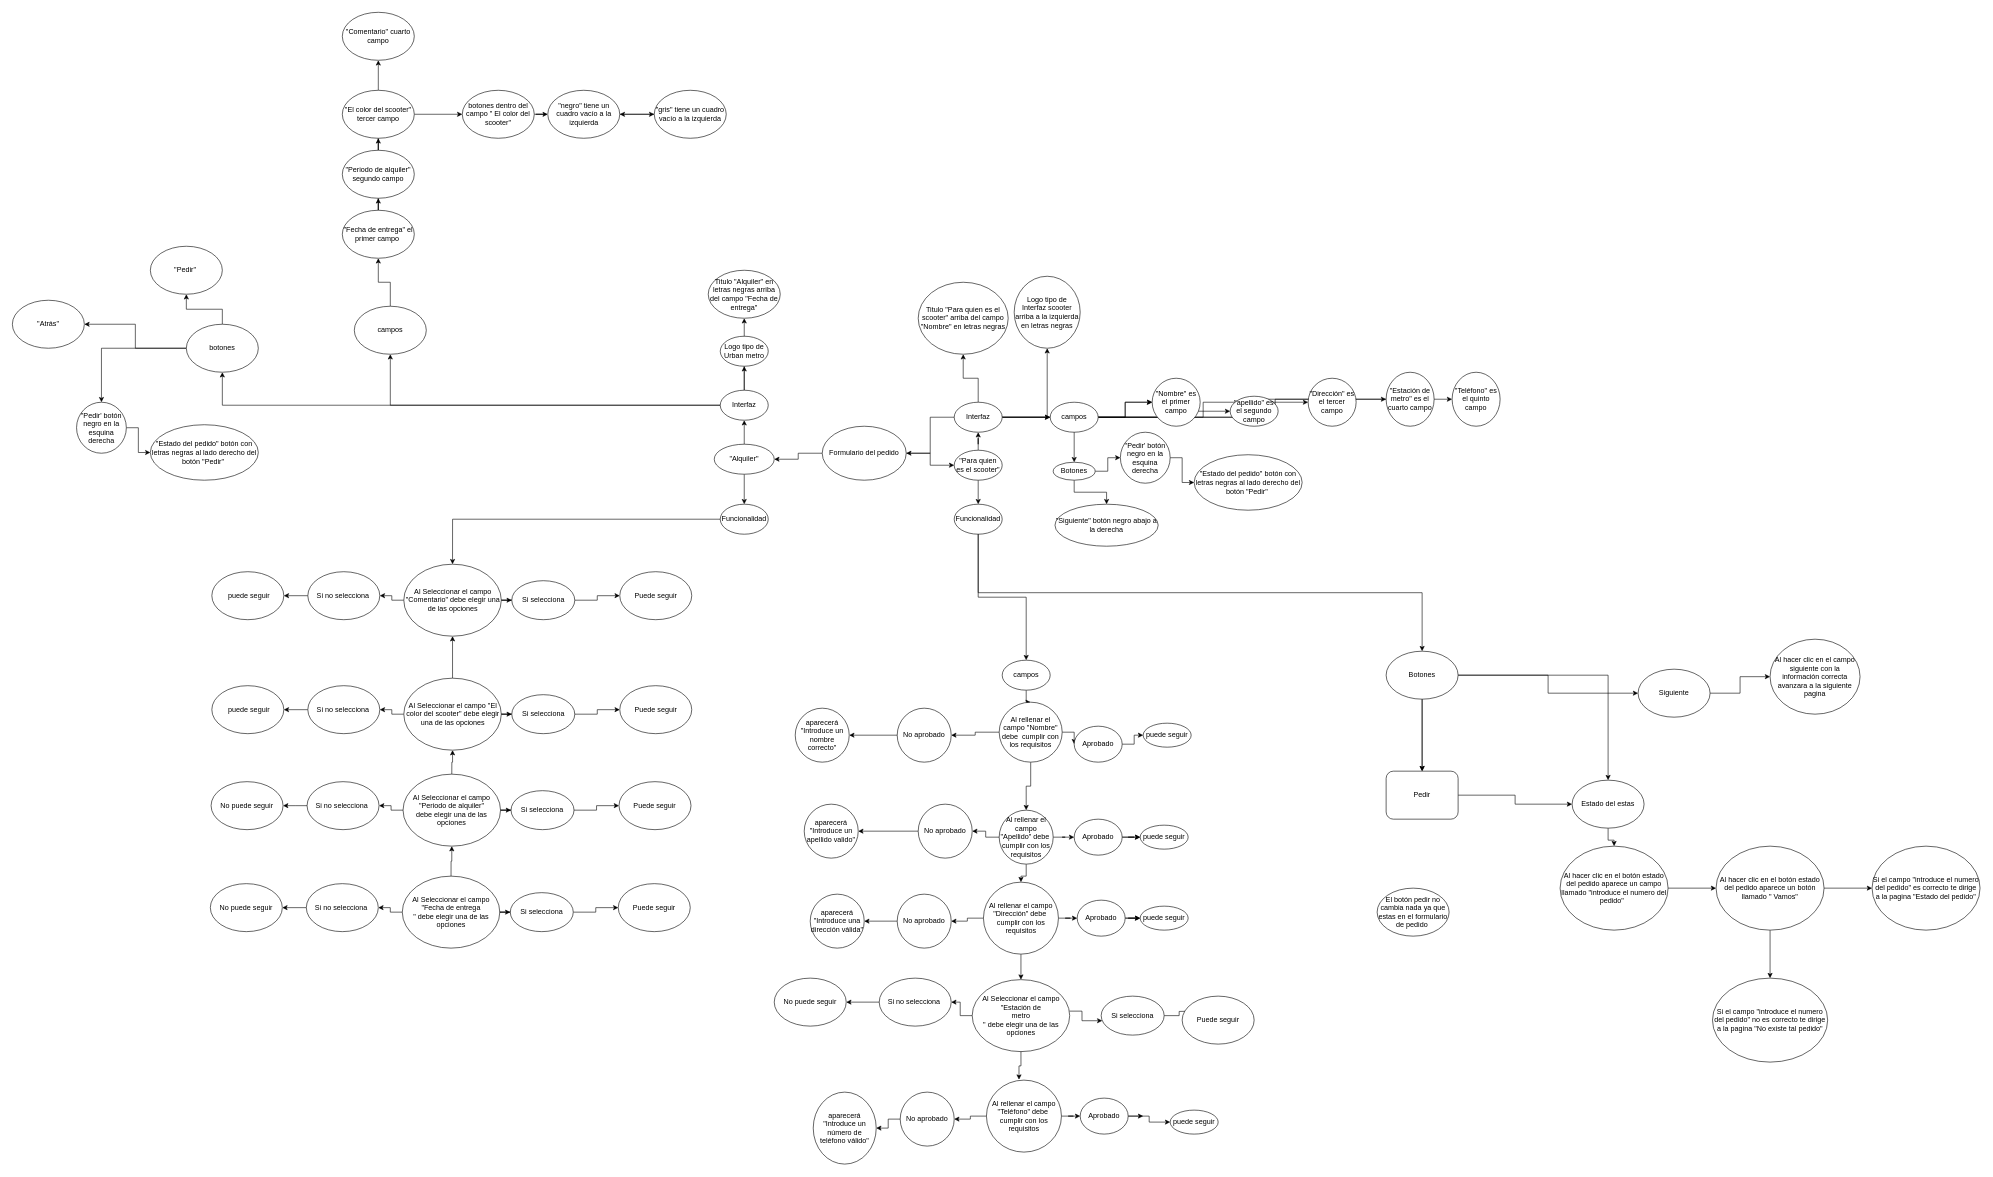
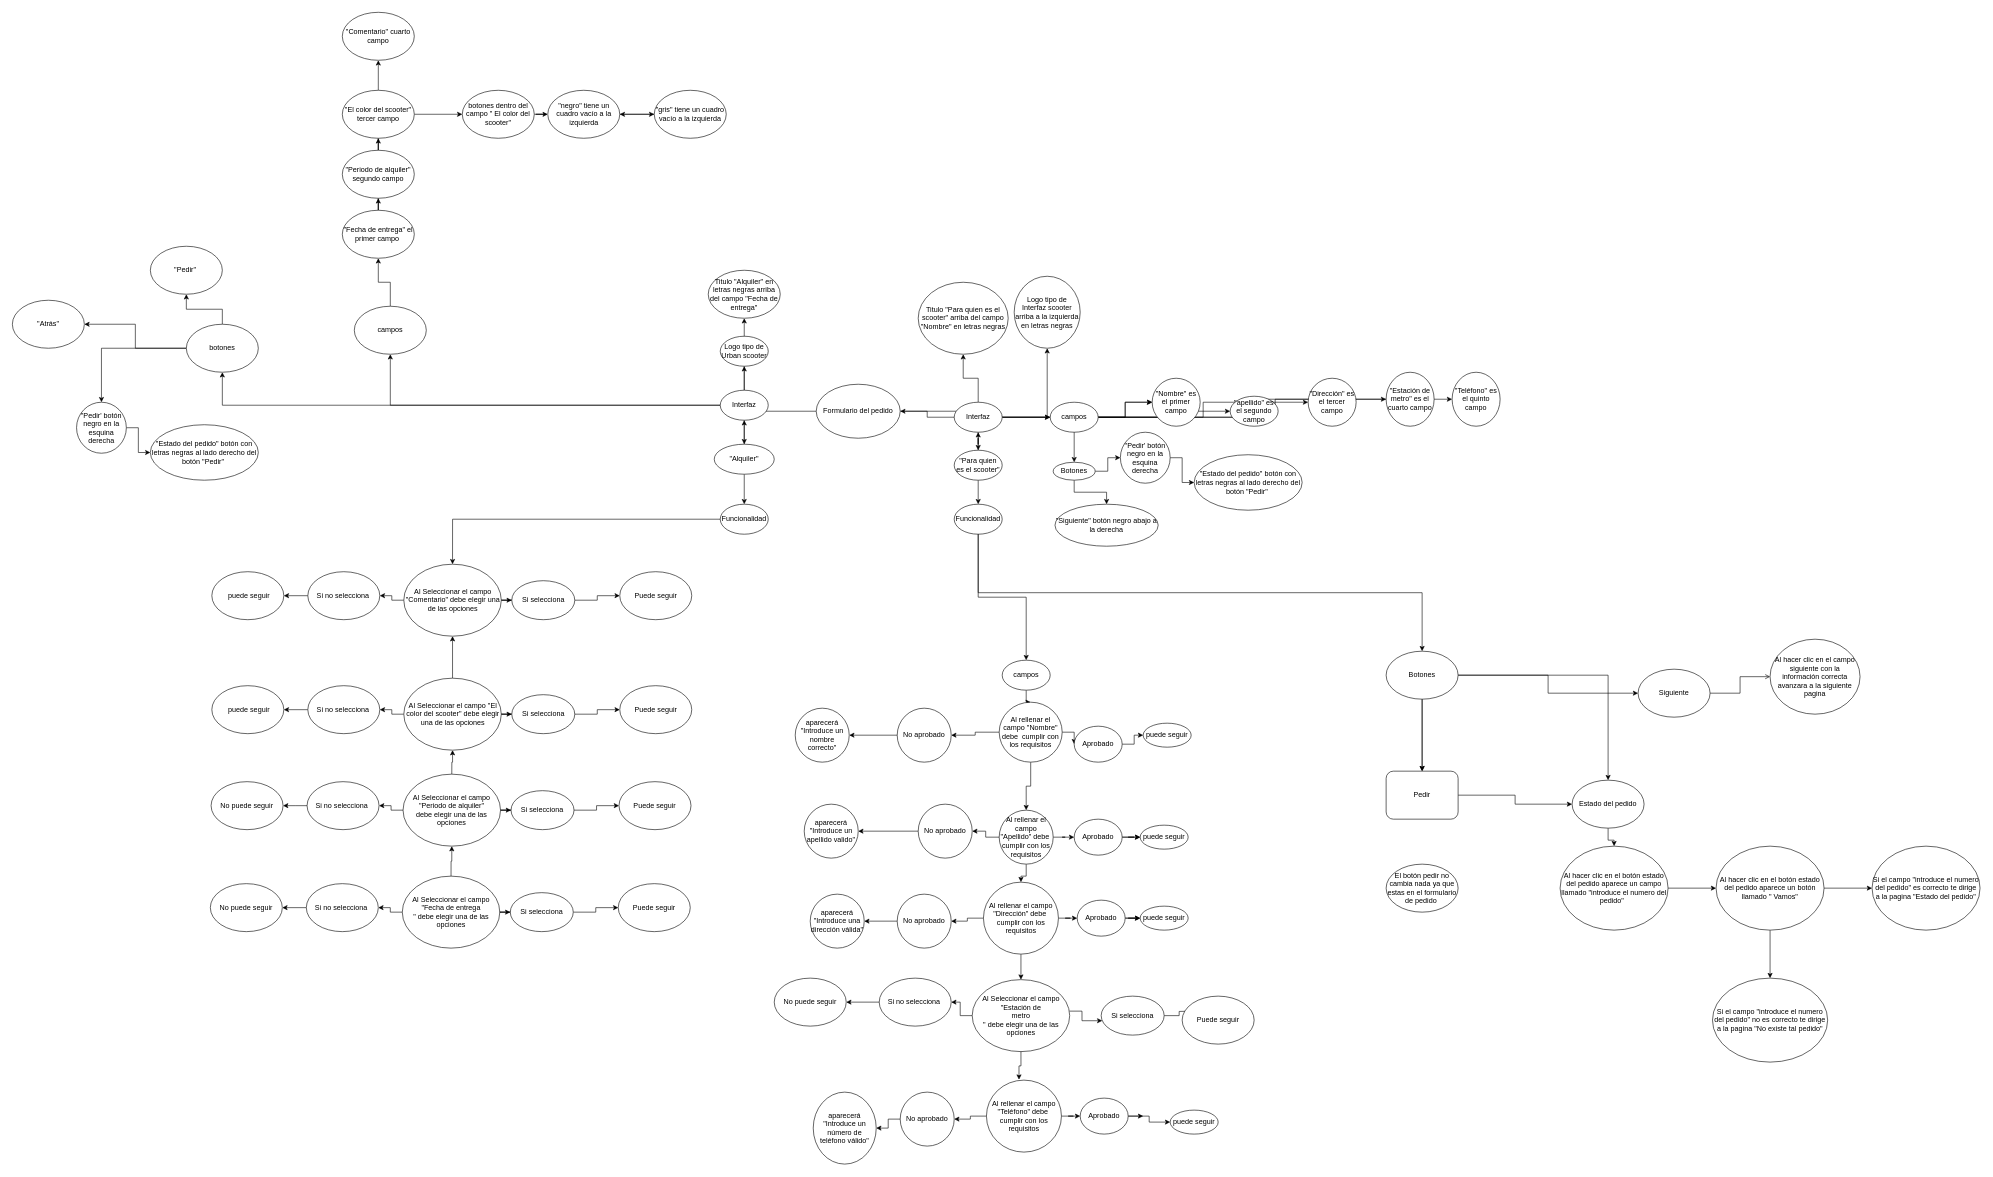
node "Logo tipo de Urban metro": label "Logo tipo de Urban metro" -> "Logo tipo de Urban scooter"
node "Formulario del pedido": moved (864, 453) -> (858, 411)
edge "Siguiente" -> "Al hacer clic en el campo siguiente con la información correcta avanzara a la siguiente pagina": arrowhead classic -> open
node "Estado del estas": label "Estado del estas" -> "Estado del pedido"
node "El botón pedir no cambia nada ya que estas en el formulario de pedido": moved (1413, 912) -> (1422, 888)
